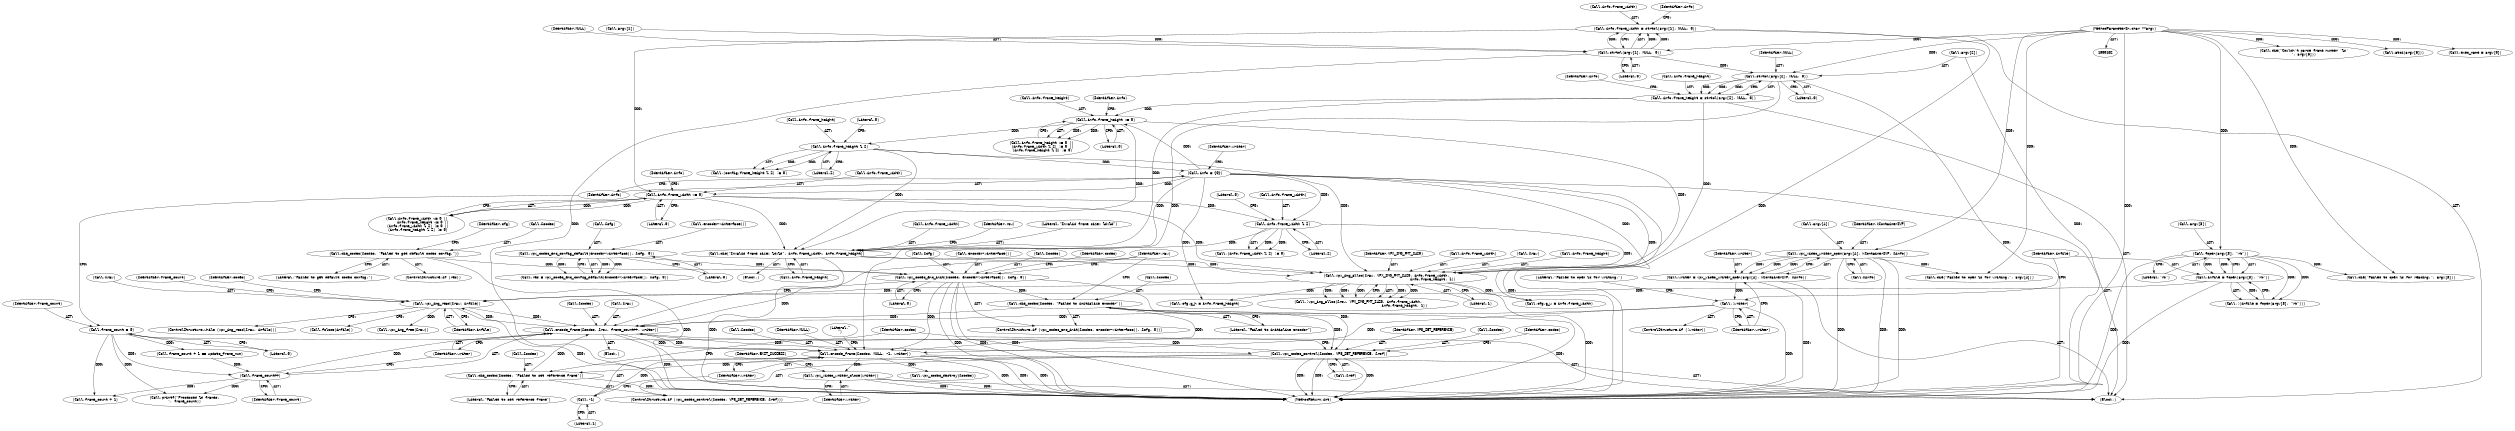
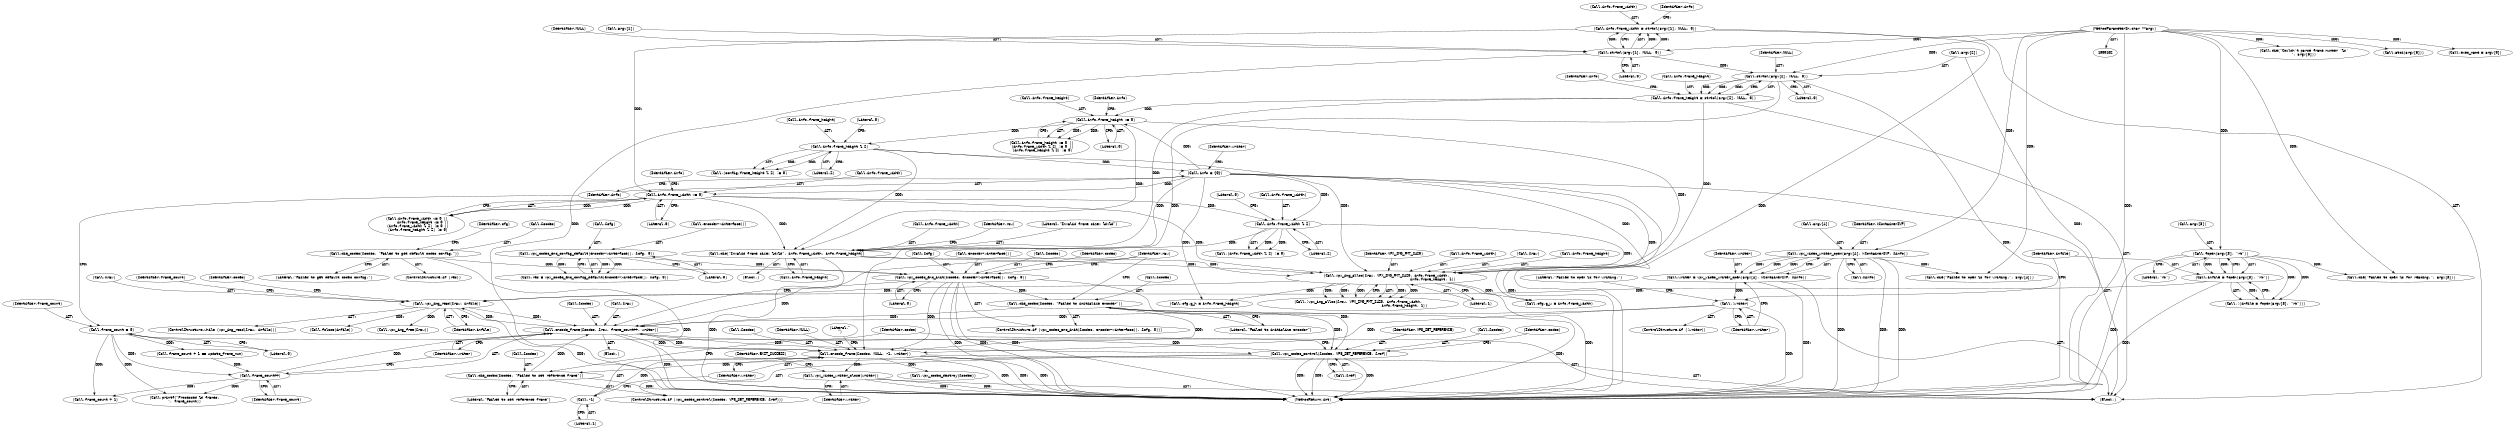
edge "(Call,argv[1])" -> "(Call,strtol(argv[1], NULL, 0))": label "DDG: " -> "AST: "
edge "(Call,vpx_img_read(&raw, infile))" -> "(ControlStructure,while (vpx_img_read(&raw, infile)))": label "CFG: " -> "AST: "
edge "(Call,vpx_img_read(&raw, infile))" -> "(Call,fclose(infile))": label "CFG: " -> "DDG: "
